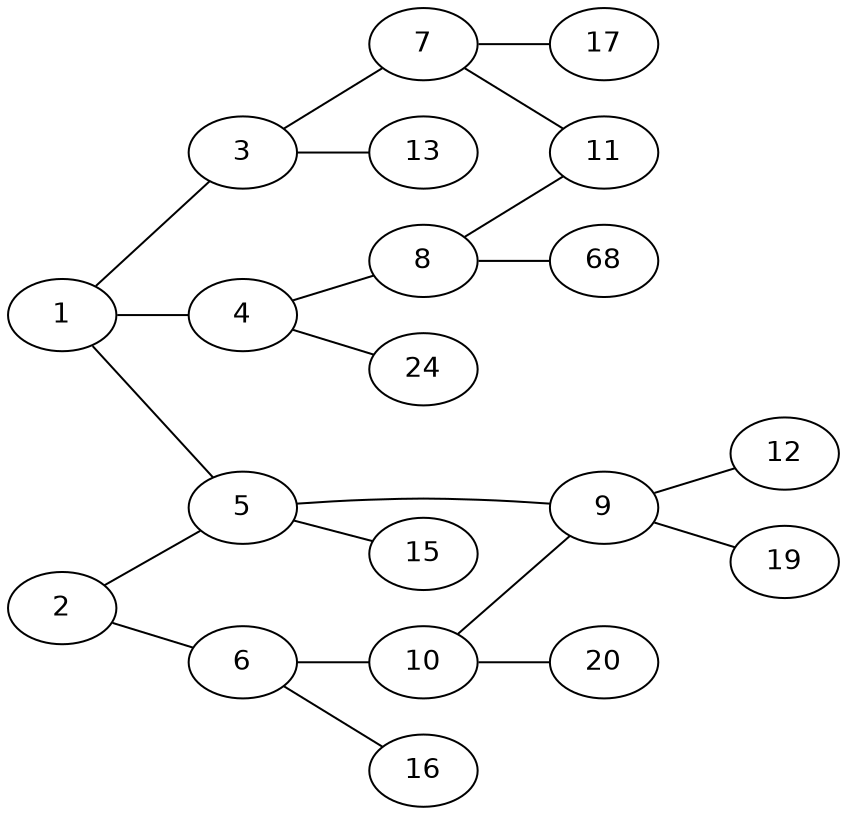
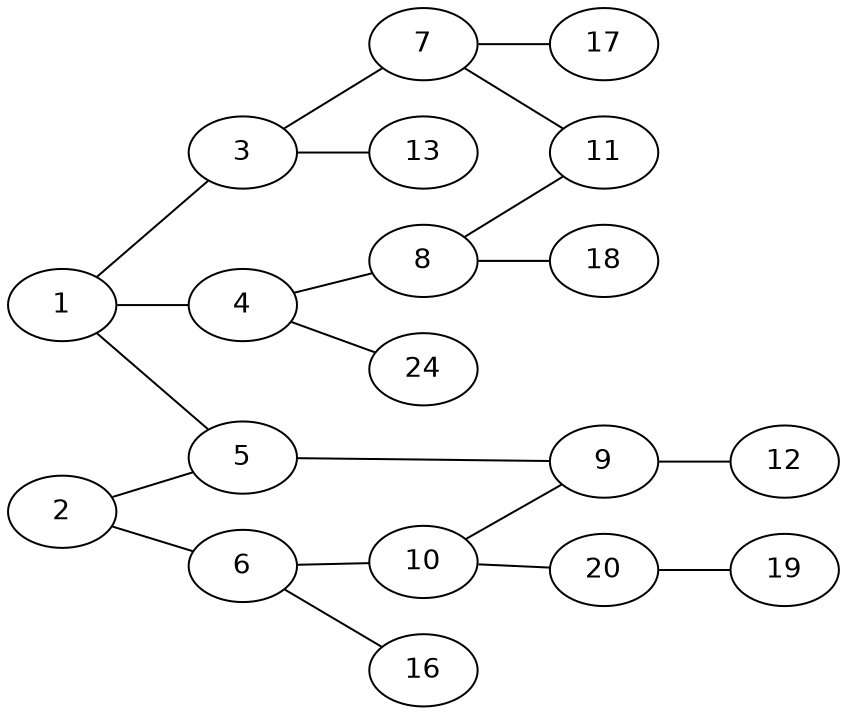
node "68": label "68" -> "18"
edge "9" -- "19": now "20" -- "19"
node "15": removed
